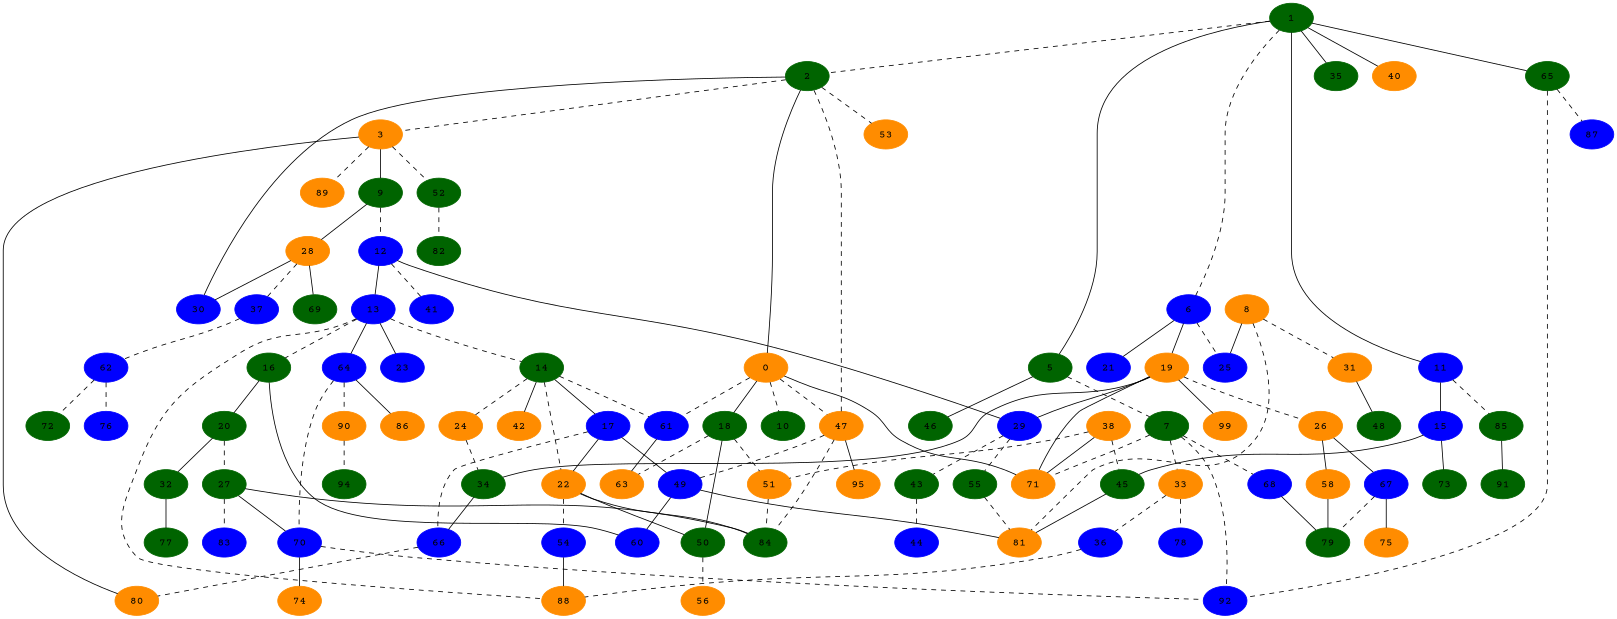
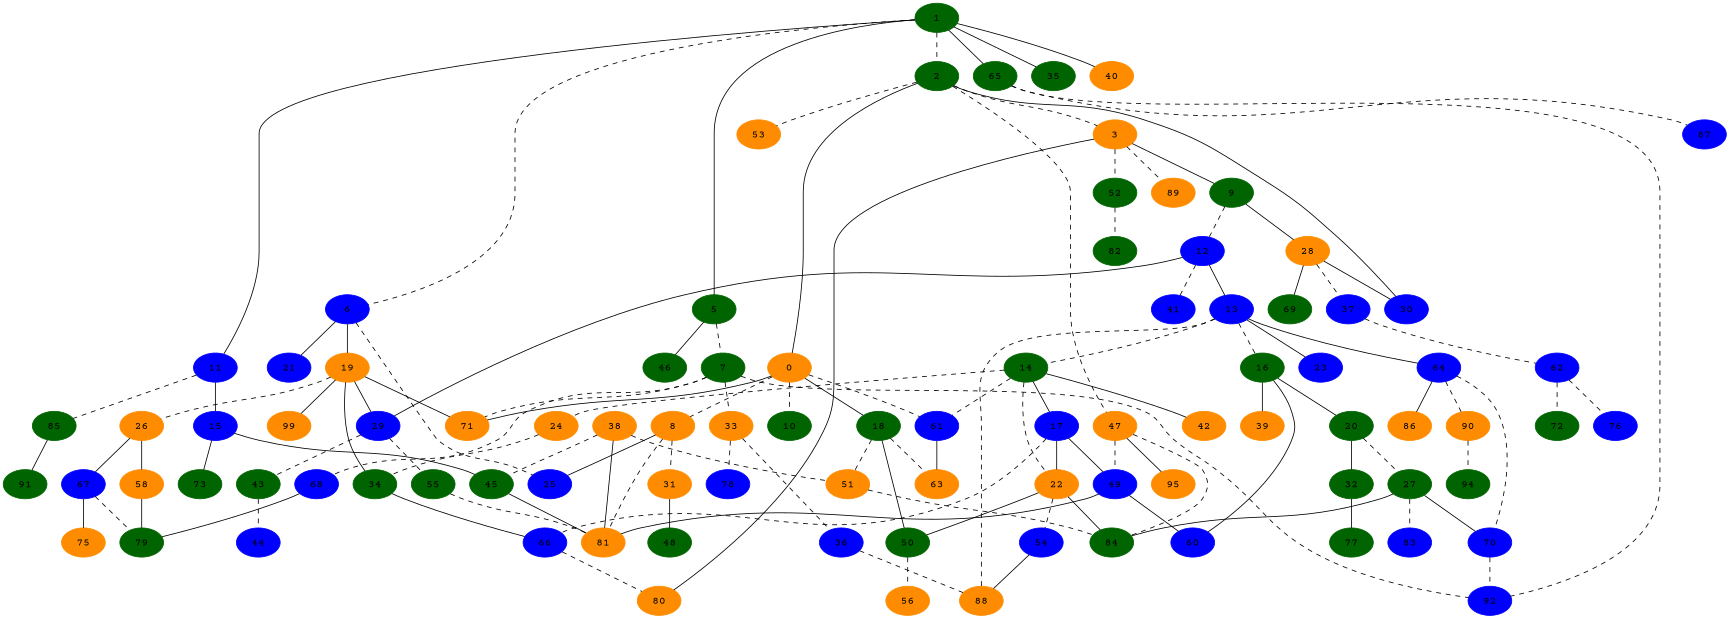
edge "0" -- "47": now "0" -- "8"
node "39": added
edge "38" -- "71": now "38" -- "81"
node "74": removed
